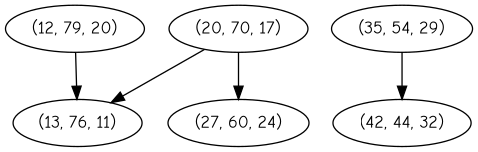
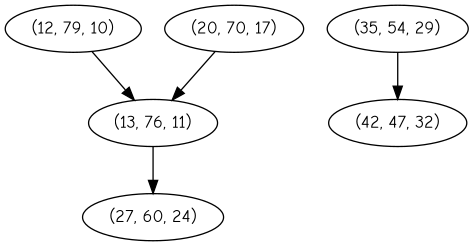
node "(12, 79, 20)": label "(12, 79, 20)" -> "(12, 79, 10)"
edge "(20, 70, 17)" -> "(27, 60, 24)": now "(13, 76, 11)" -> "(27, 60, 24)"
node "(42, 44, 32)": label "(42, 44, 32)" -> "(42, 47, 32)"
